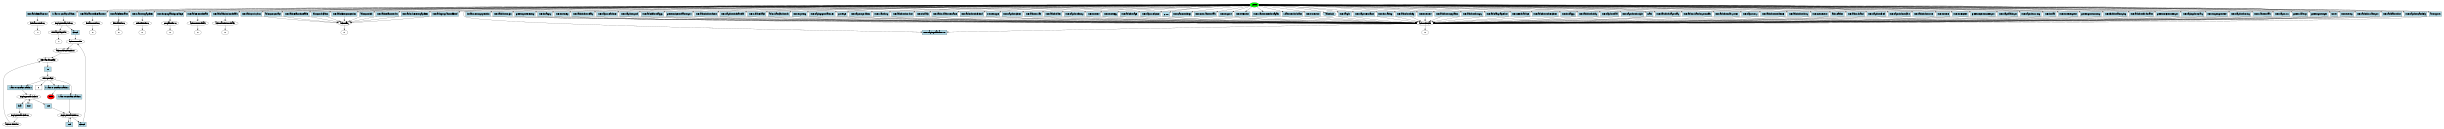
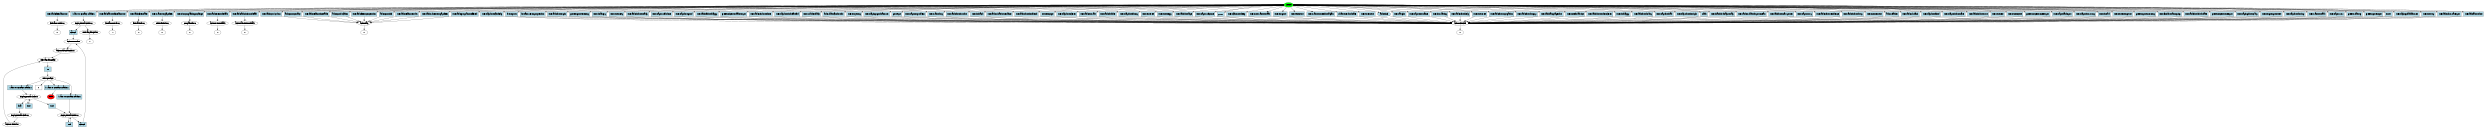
edge "action_chitchat" -> "user_saying_bad_answer": reversed
